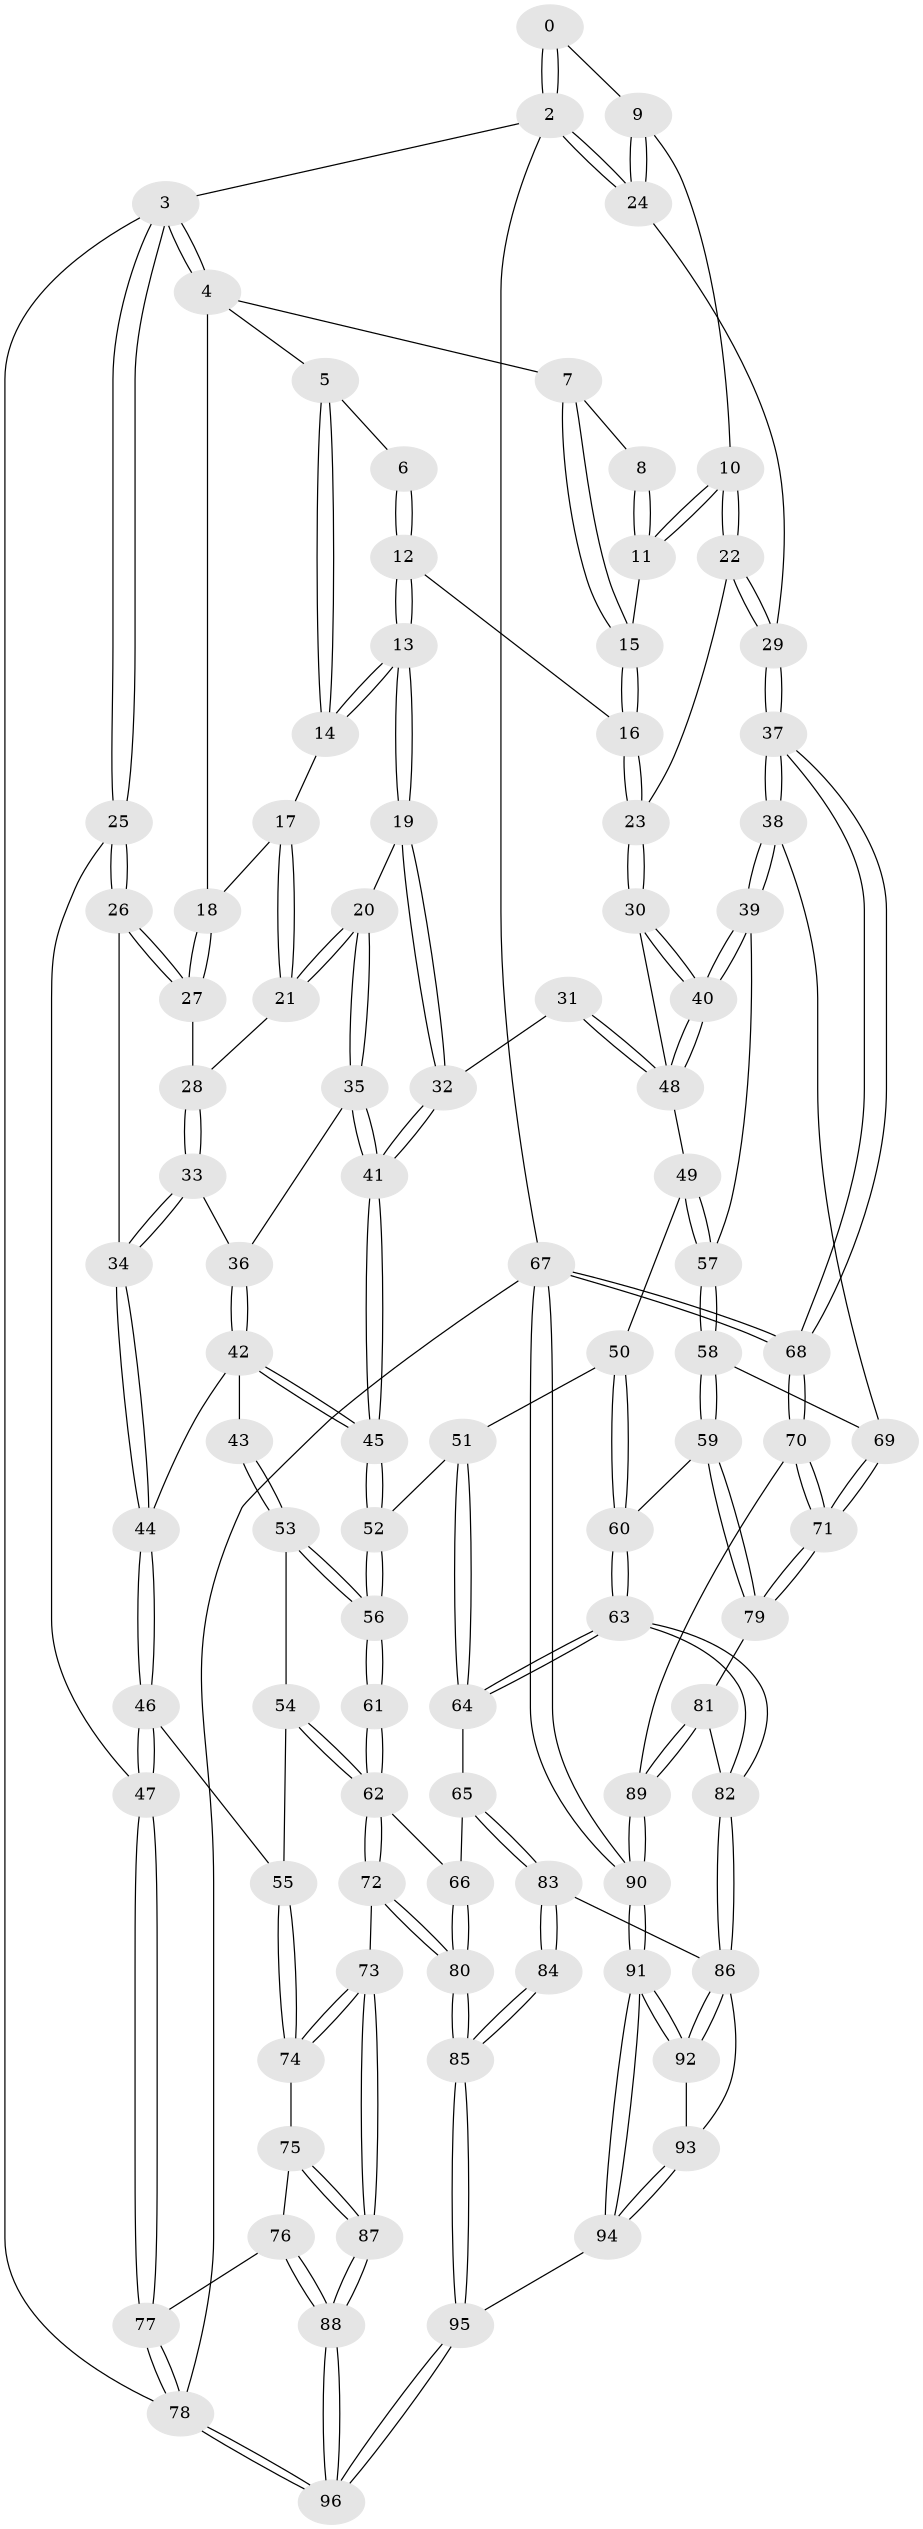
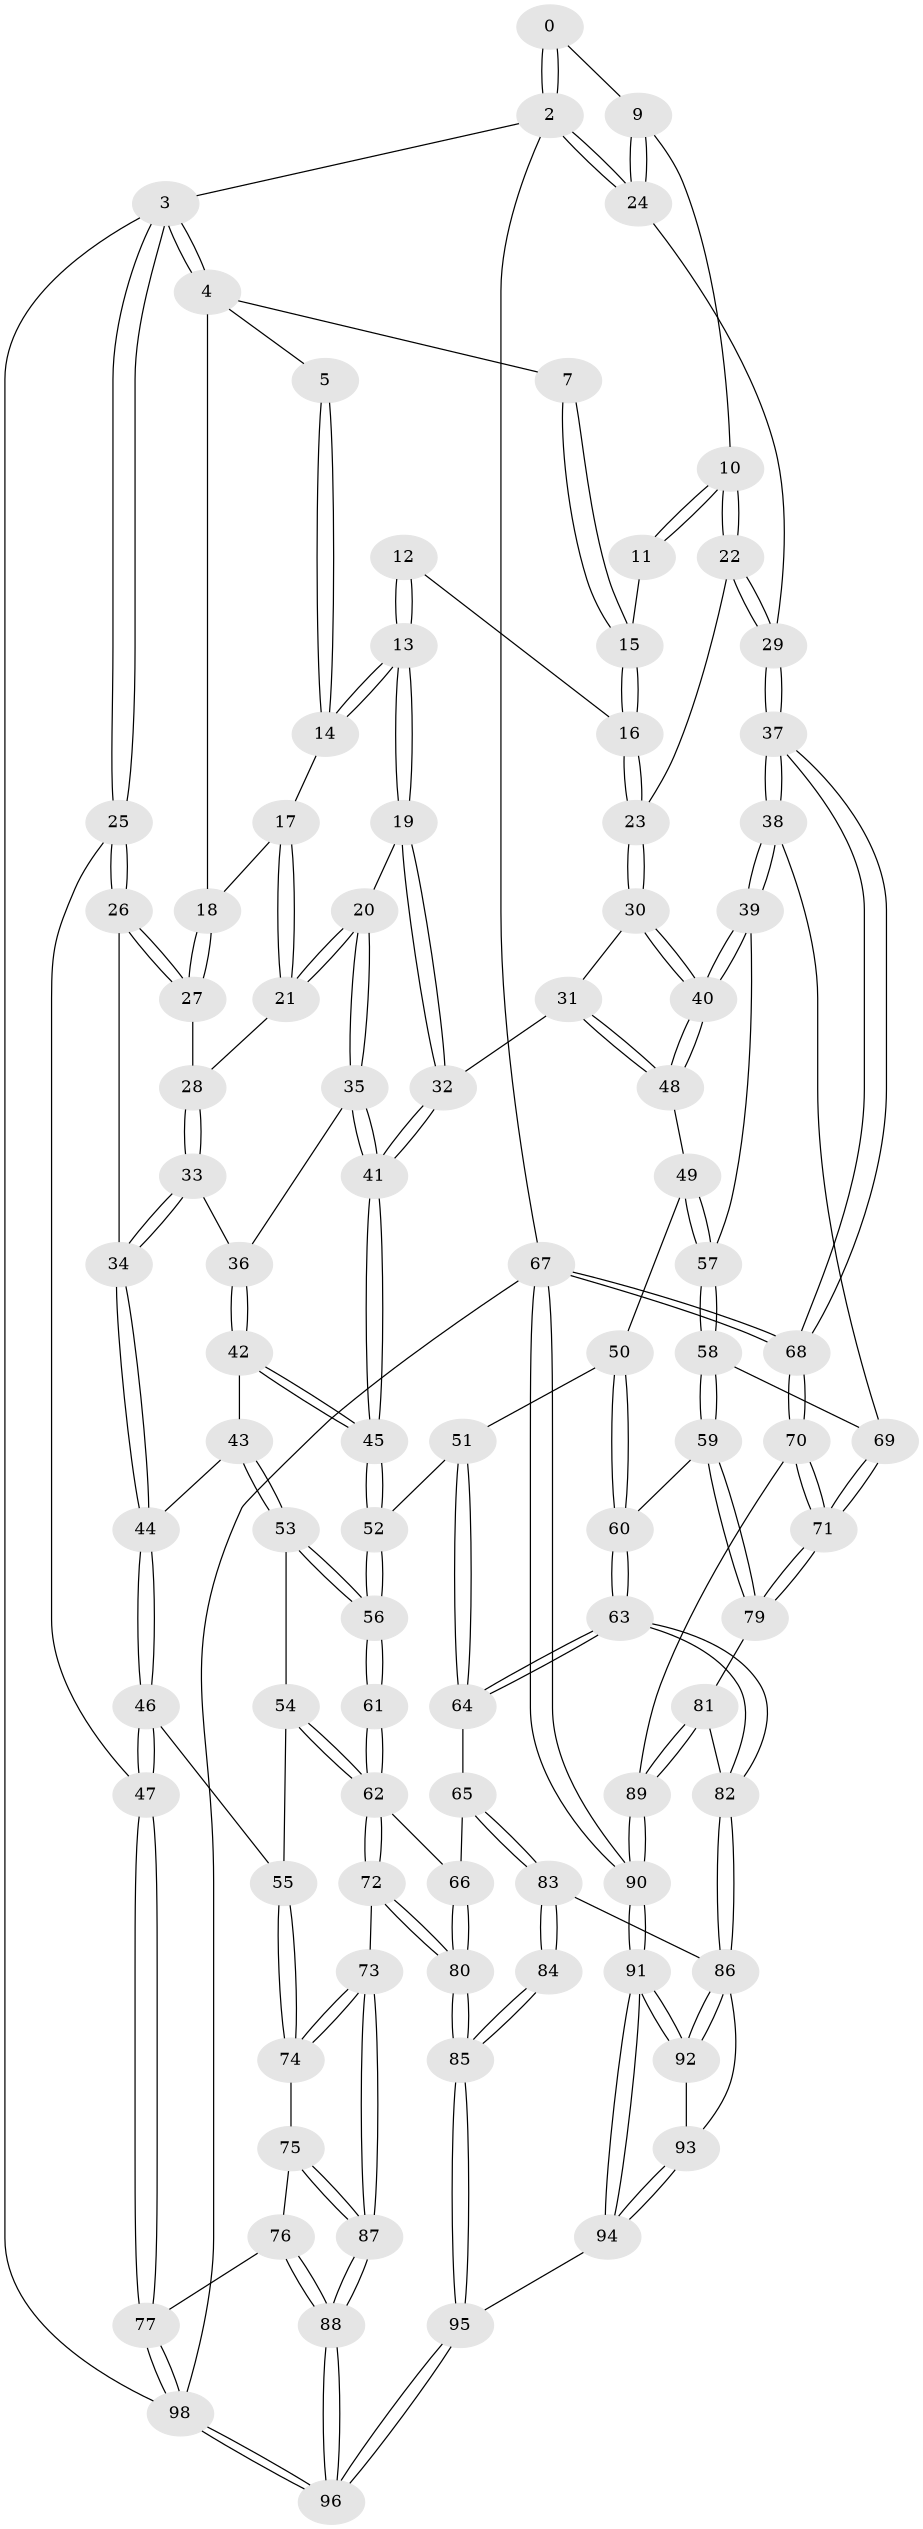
node "6": removed
node "8": removed
edge "30" -- "48": now "30" -- "31"
edge "42" -- "44": now "43" -- "44"
node "78": label "78" -> "98"
